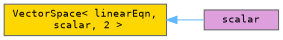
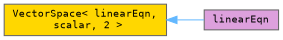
node "scalar": label "scalar" -> "linearEqn"
